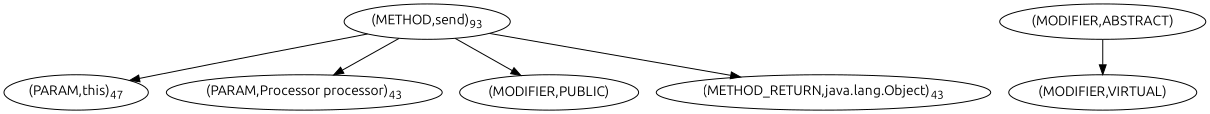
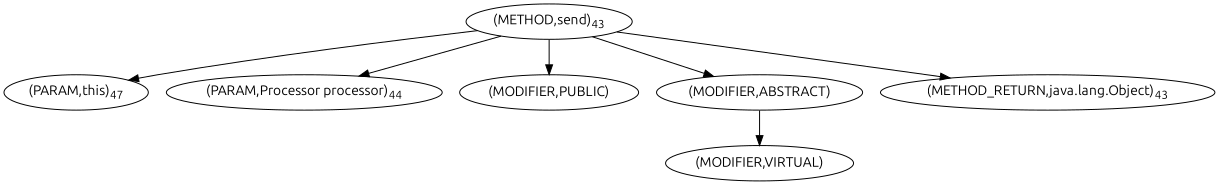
node "(METHOD,send)": text "93" -> "43"
edge "(METHOD,send)" -> "(MODIFIER,ABSTRACT)": added
node "(PARAM,Processor processor)": text "43" -> "44"
